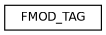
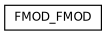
node "FMOD_TAG": label "FMOD_TAG" -> "FMOD_FMOD"
